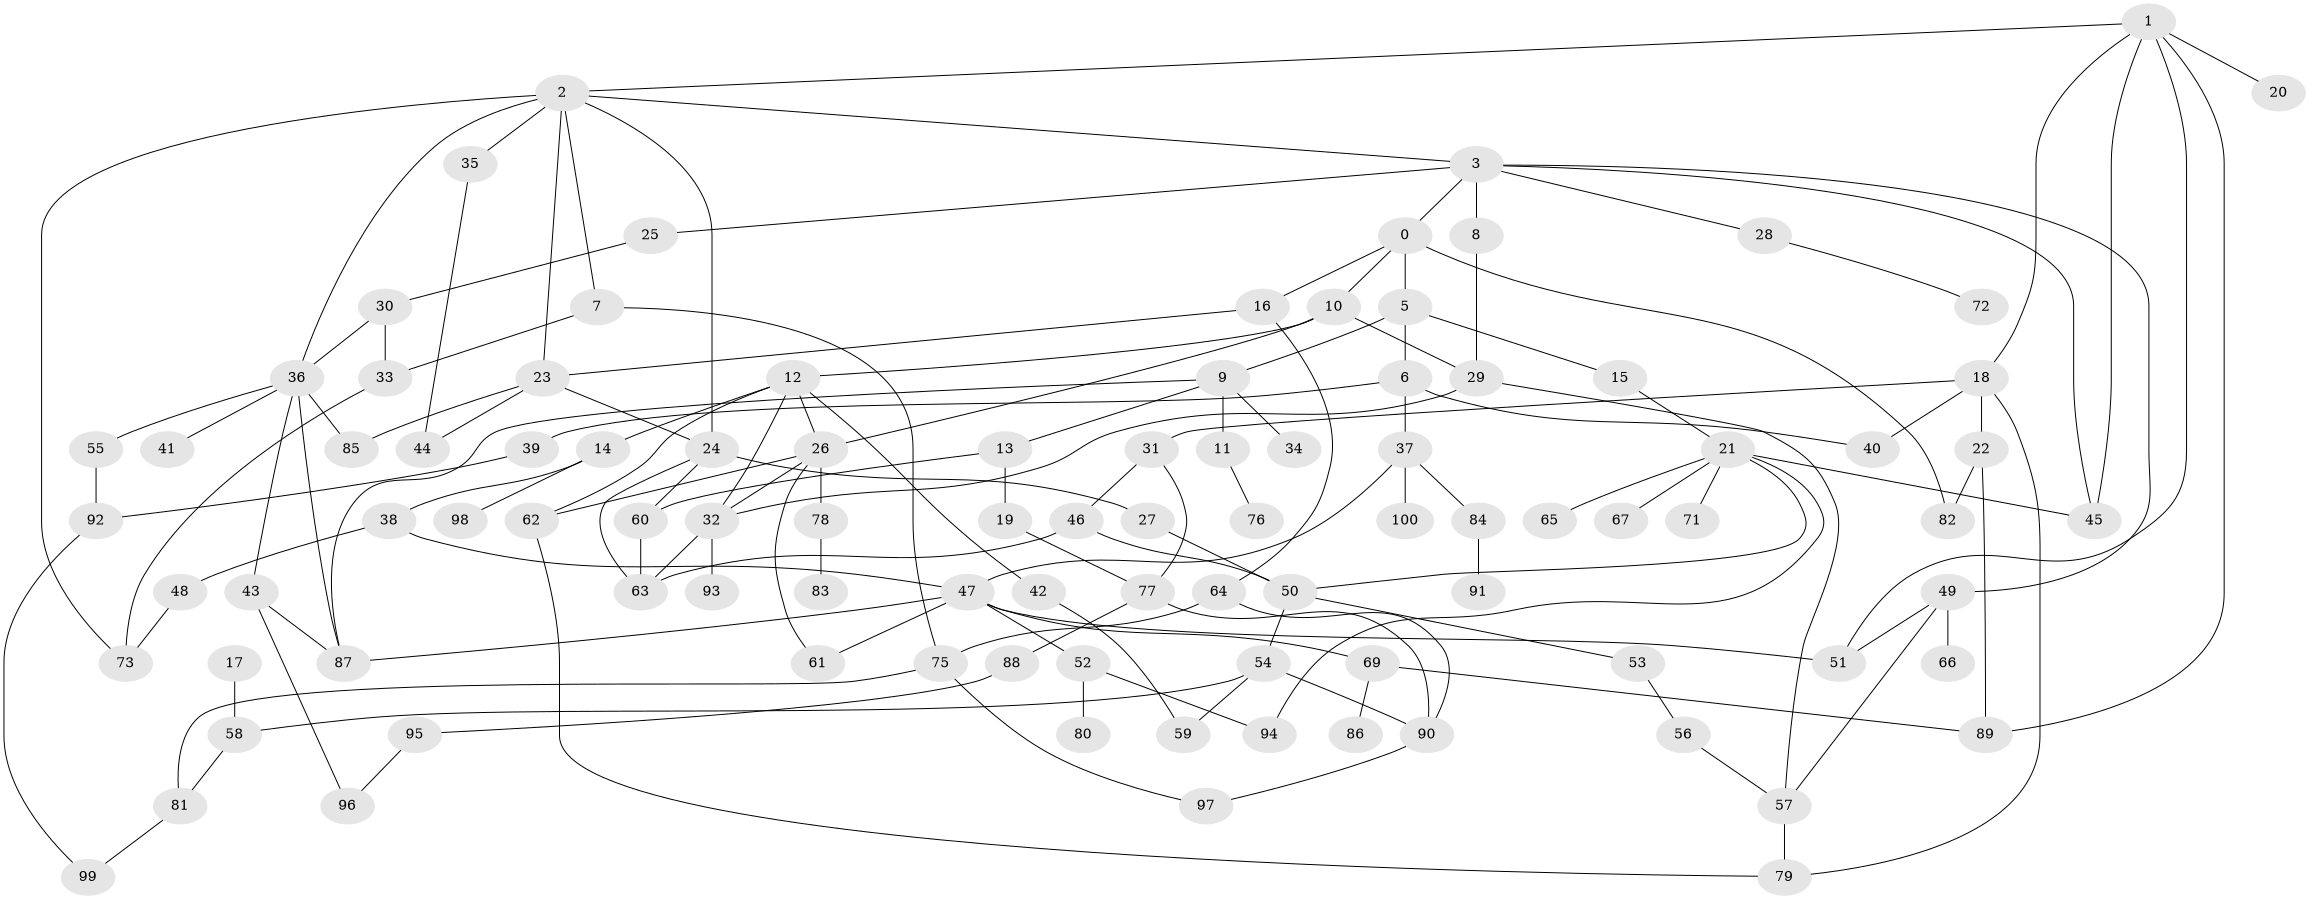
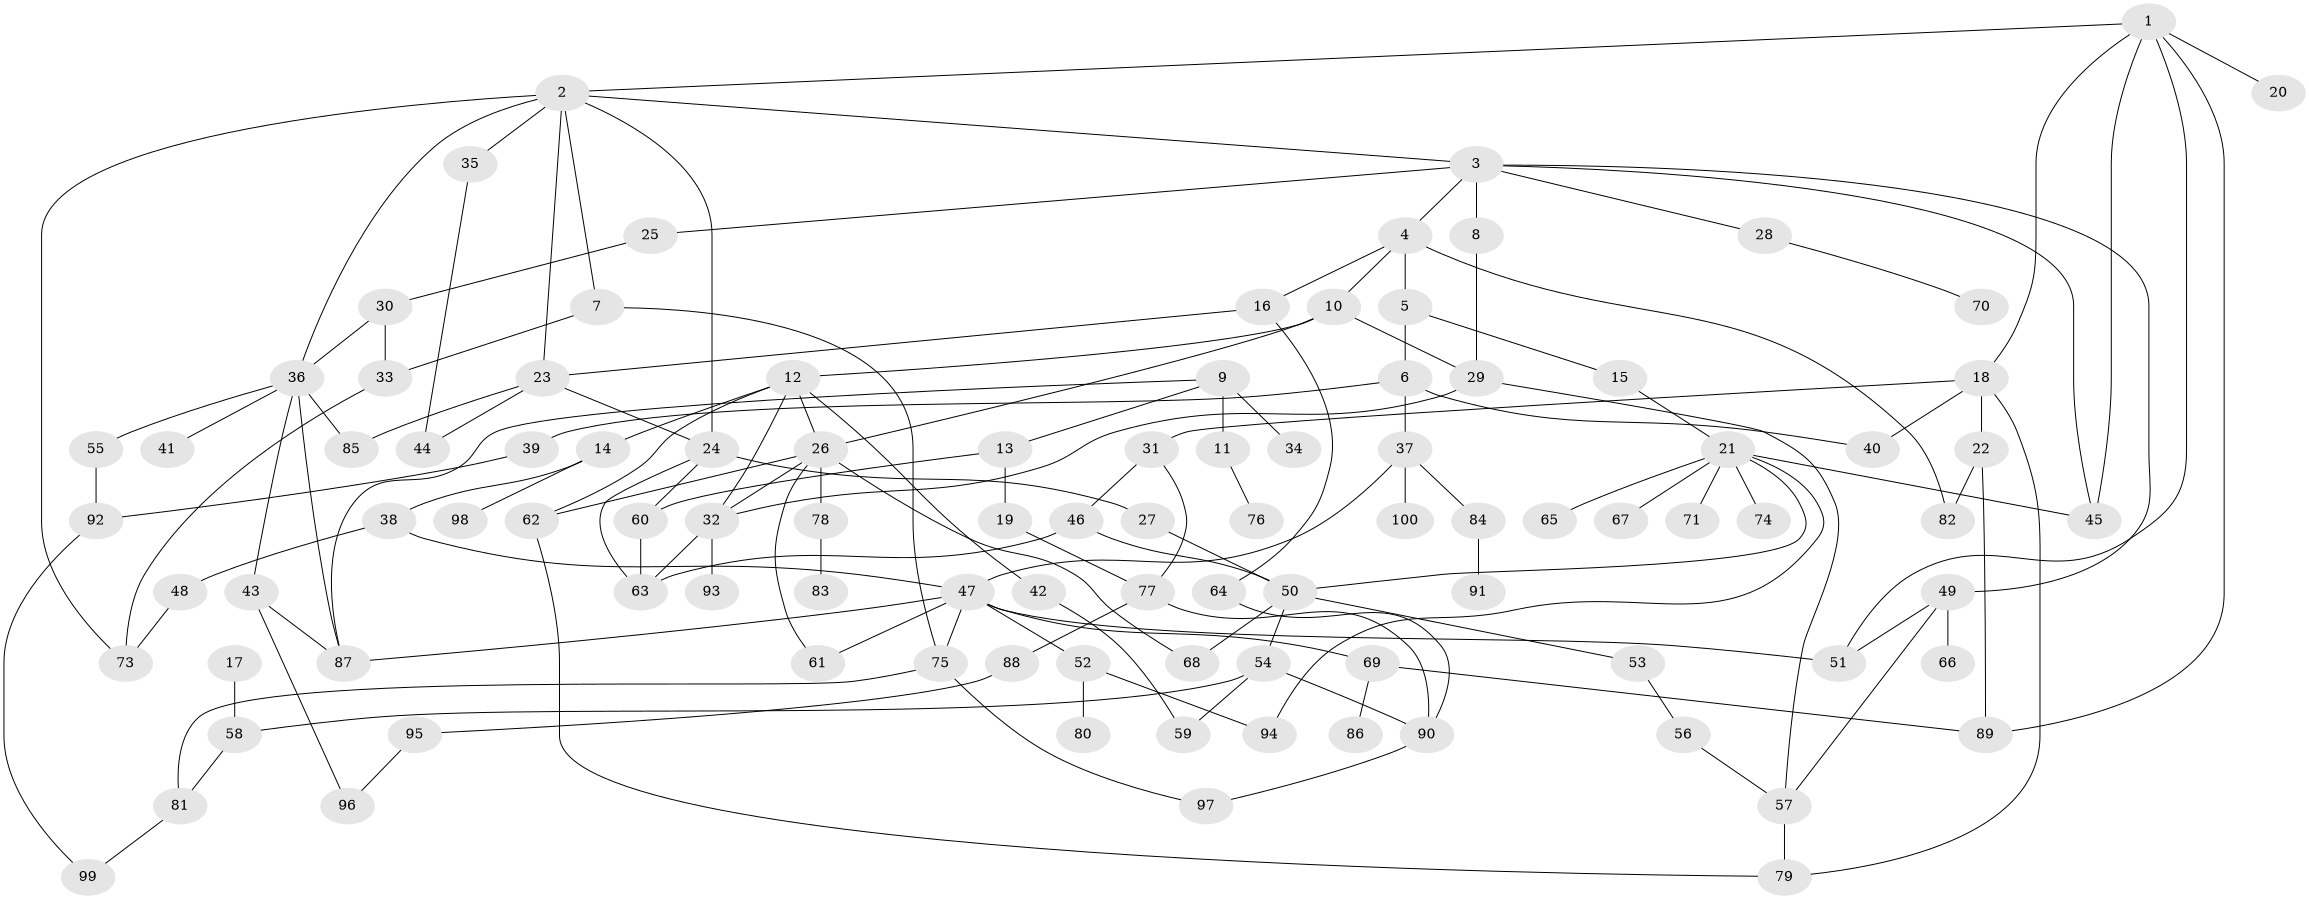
node "0": label "0" -> "4"
node "72": label "72" -> "70"
edge "5" -- "9": removed
node "74": added
edge "64" -- "75": now "47" -- "75"
node "68": added
